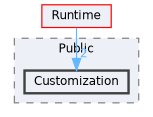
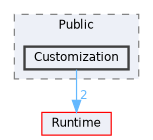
edge "Runtime" -> "Customization": reversed
